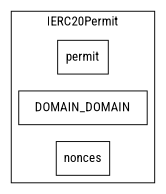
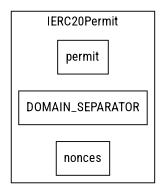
node "DOMAIN_DOMAIN": label "DOMAIN_DOMAIN" -> "DOMAIN_SEPARATOR"
